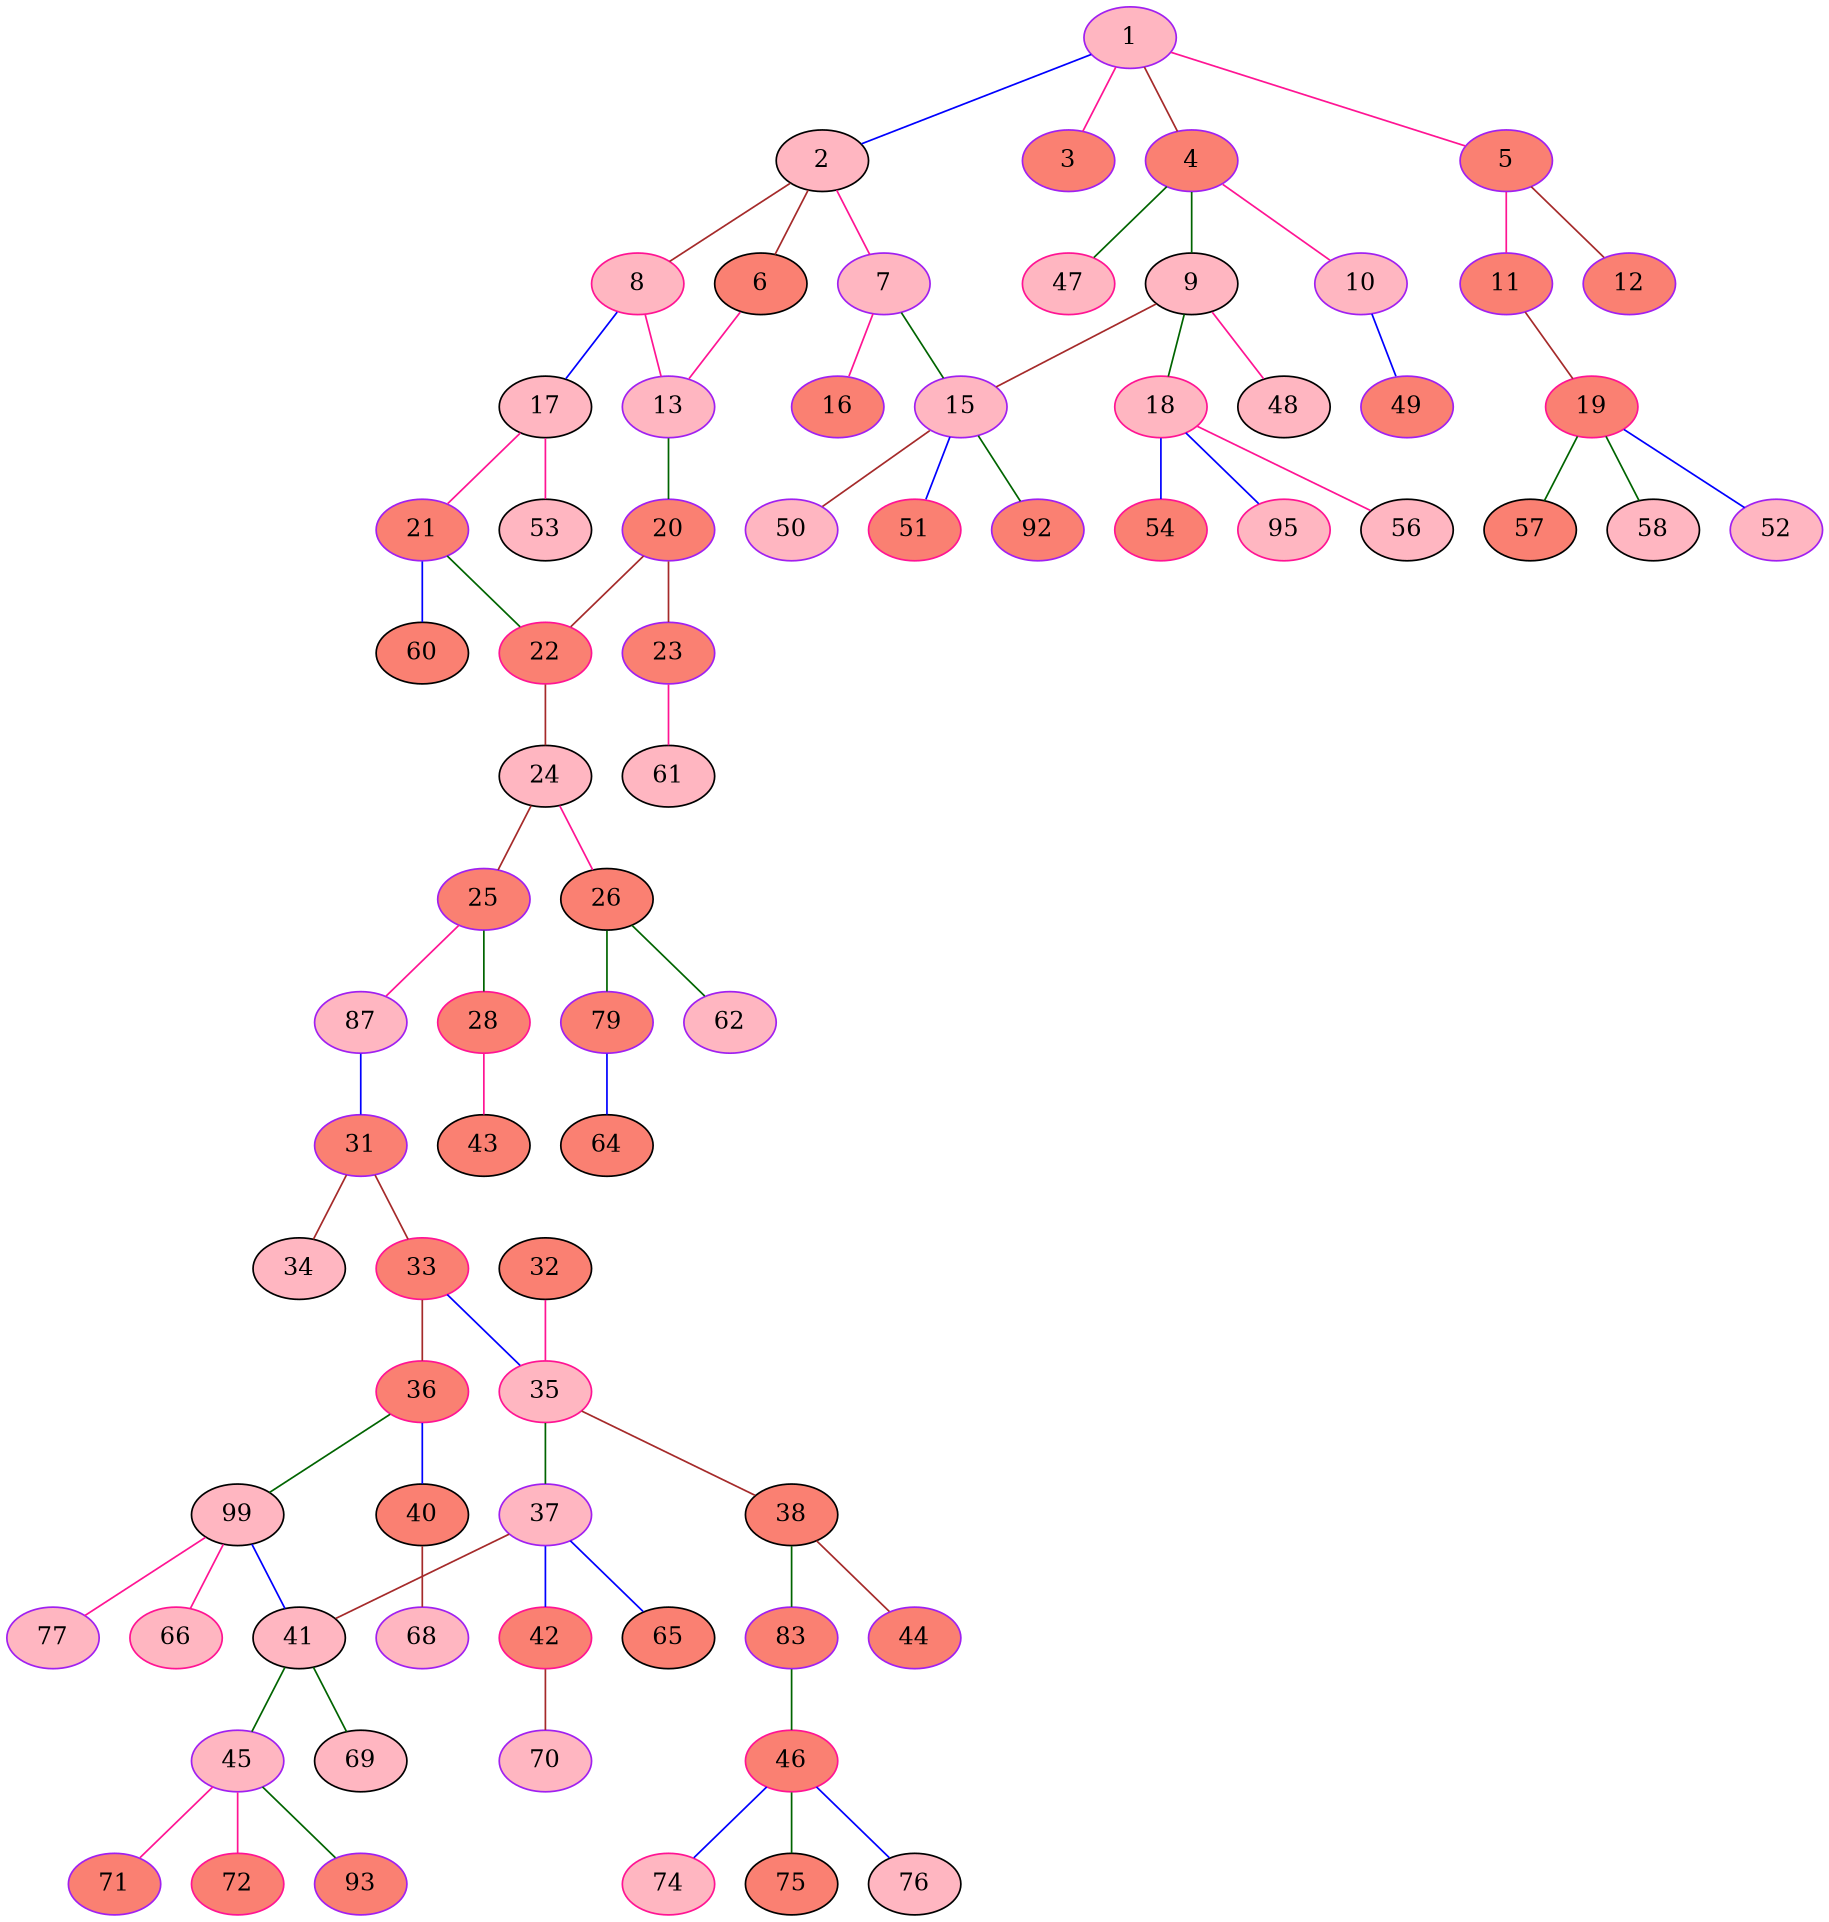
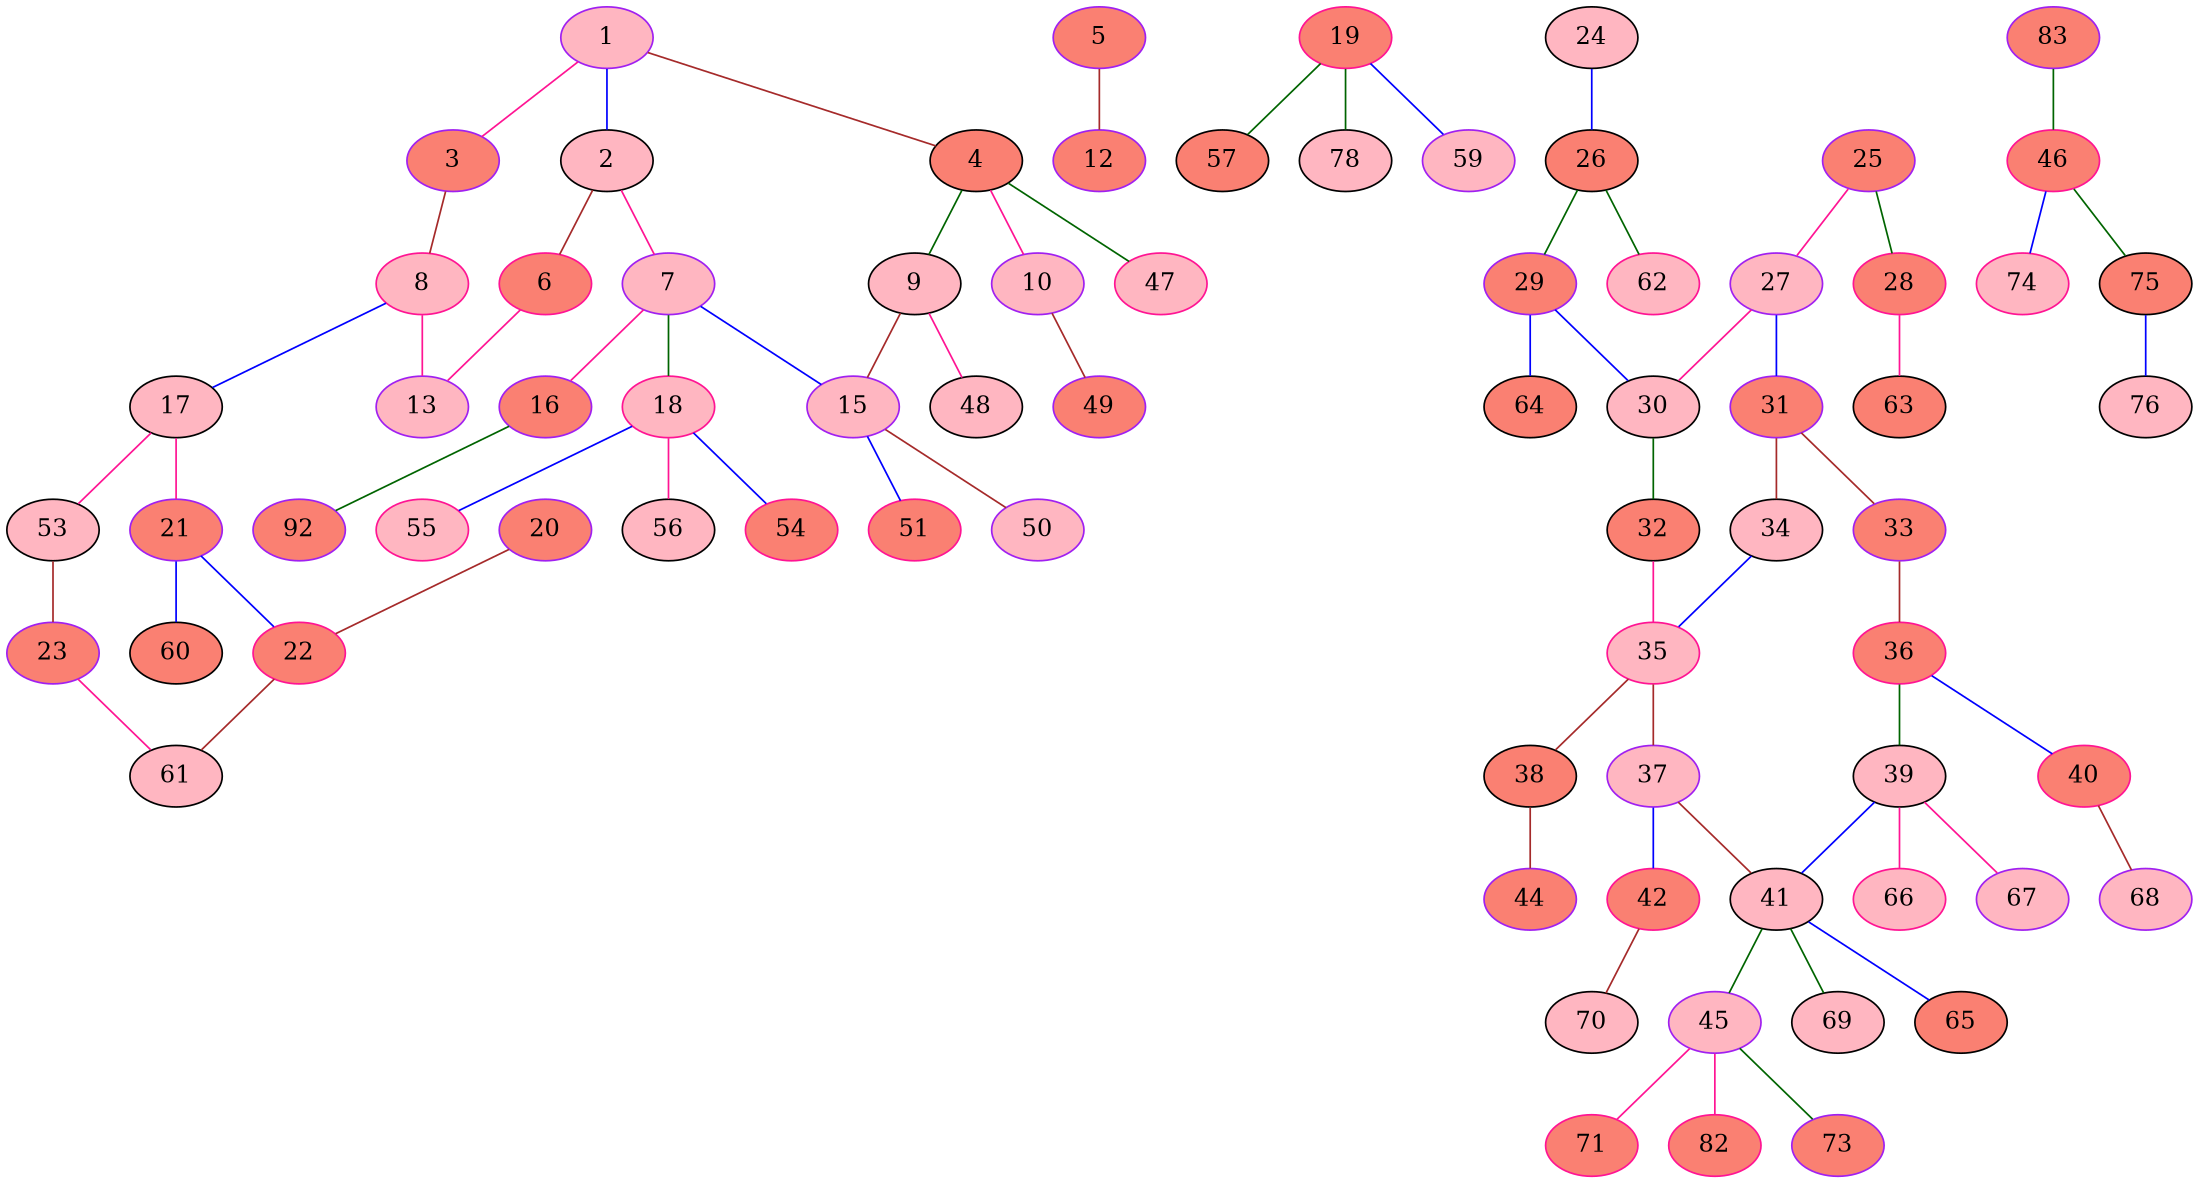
edge "1" -- "5": removed
node "4": color purple -> black
edge "2" -- "8": now "3" -- "8"
node "6": color black -> deeppink
node "11": removed
edge "7" -- "15": color darkgreen -> blue
edge "10" -- "49": color blue -> brown
edge "9" -- "18": now "7" -- "18"
node "30": added
edge "13" -- "20": removed
edge "15" -- "92": now "16" -- "92"
node "95": label "95" -> "55"
node "58": label "58" -> "78"
node "52": label "52" -> "59"
edge "21" -- "22": color darkgreen -> blue
edge "20" -- "23": now "53" -- "23"
edge "22" -- "24": now "22" -- "61"
edge "24" -- "25": removed
edge "24" -- "26": color deeppink -> blue
node "87": label "87" -> "27"
node "79": label "79" -> "29"
node "62": color purple -> deeppink
node "43": label "43" -> "63"
node "33": color deeppink -> purple
edge "33" -- "35": now "34" -- "35"
edge "35" -- "37": color darkgreen -> brown
node "99": label "99" -> "39"
node "40": color black -> deeppink
edge "37" -- "65": now "41" -- "65"
edge "38" -- "83": removed
node "77": label "77" -> "67"
node "70": color purple -> black
edge "46" -- "76": now "75" -- "76"
node "71": color purple -> deeppink
node "72": label "72" -> "82"
node "93": label "93" -> "73"
